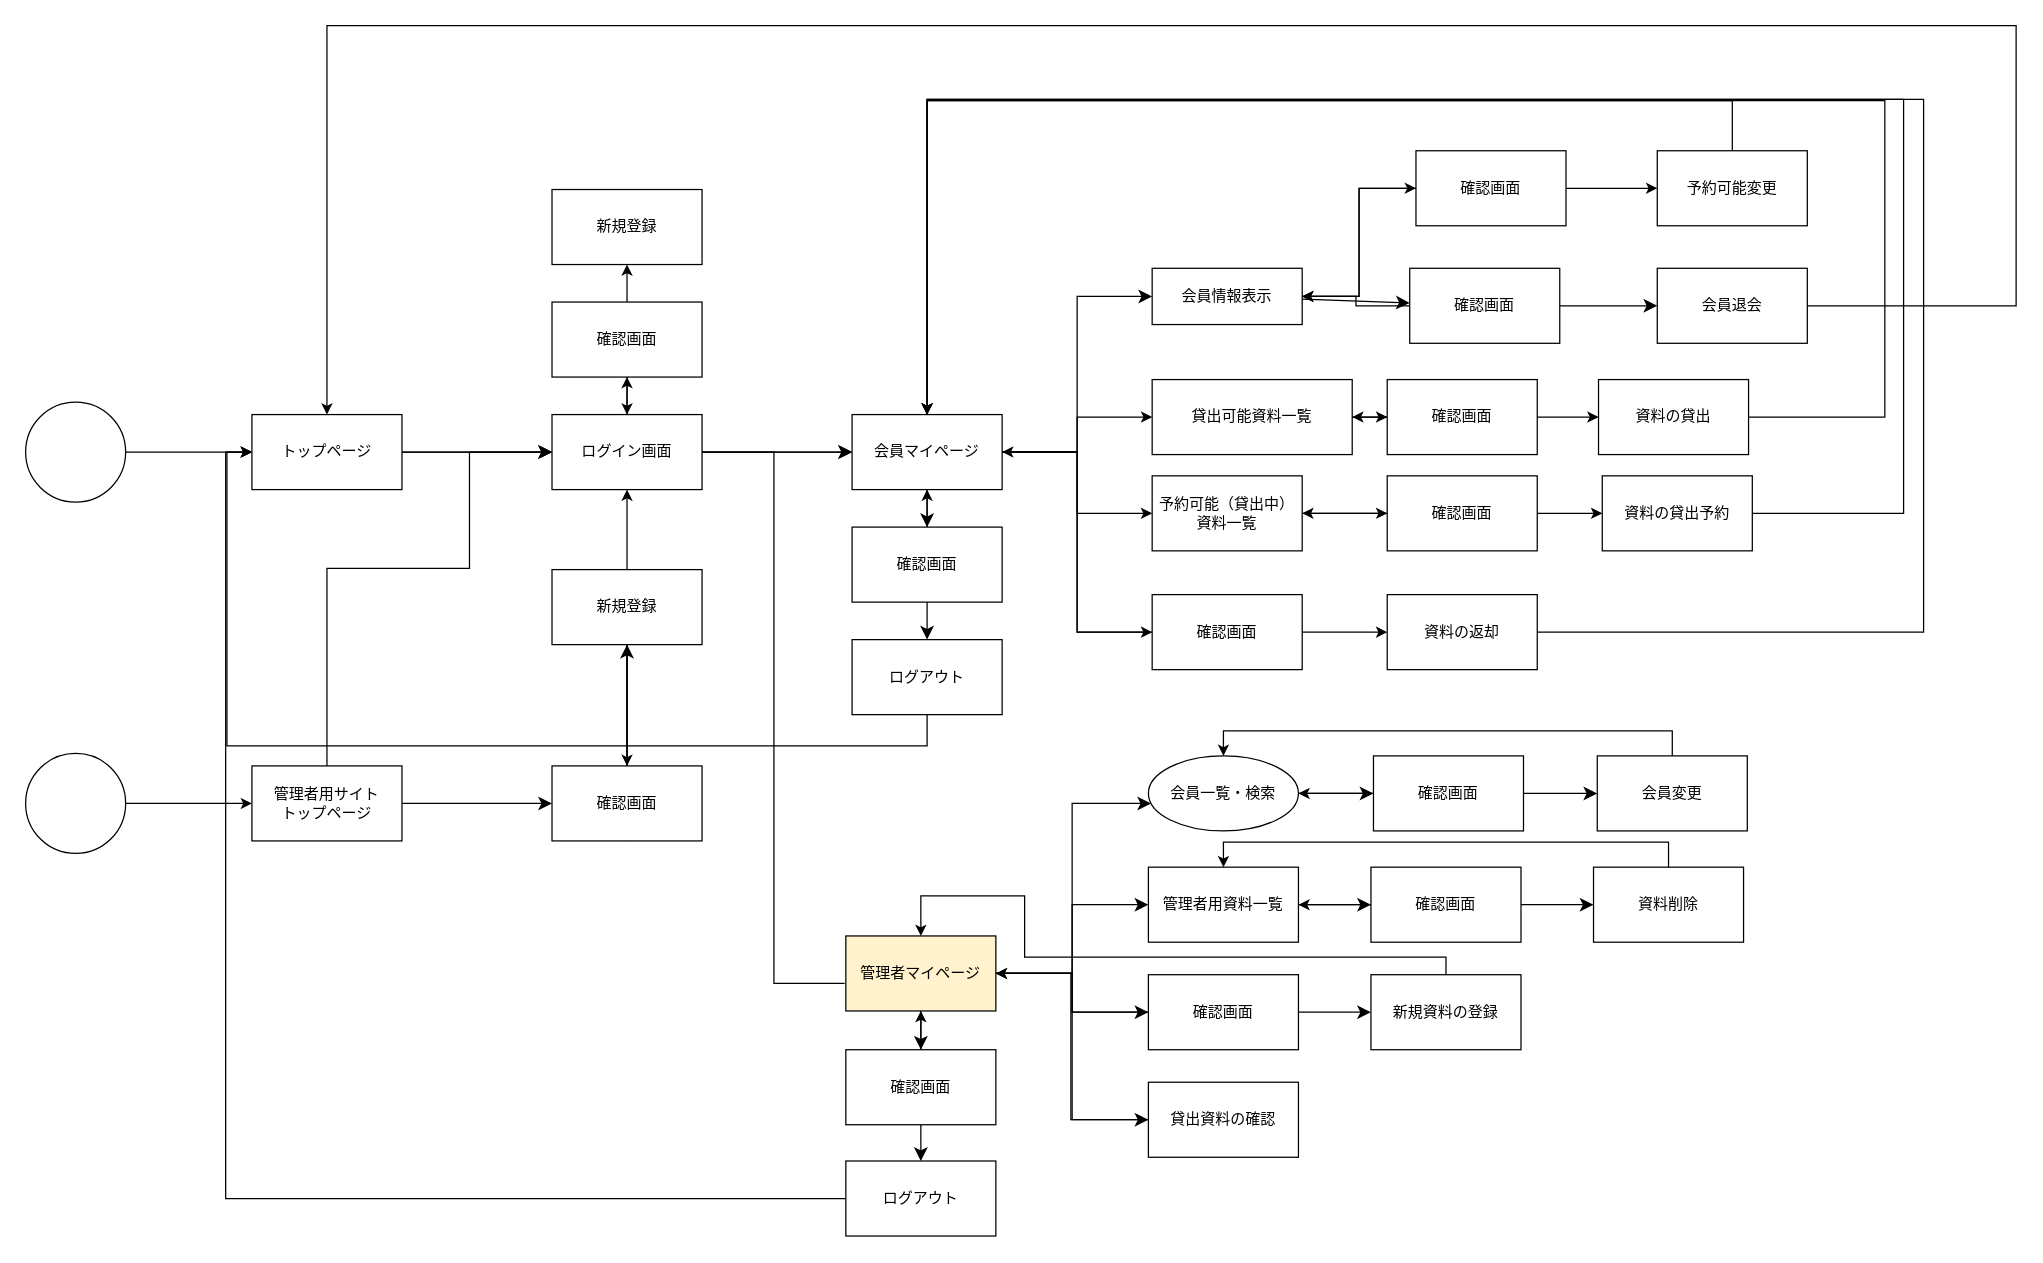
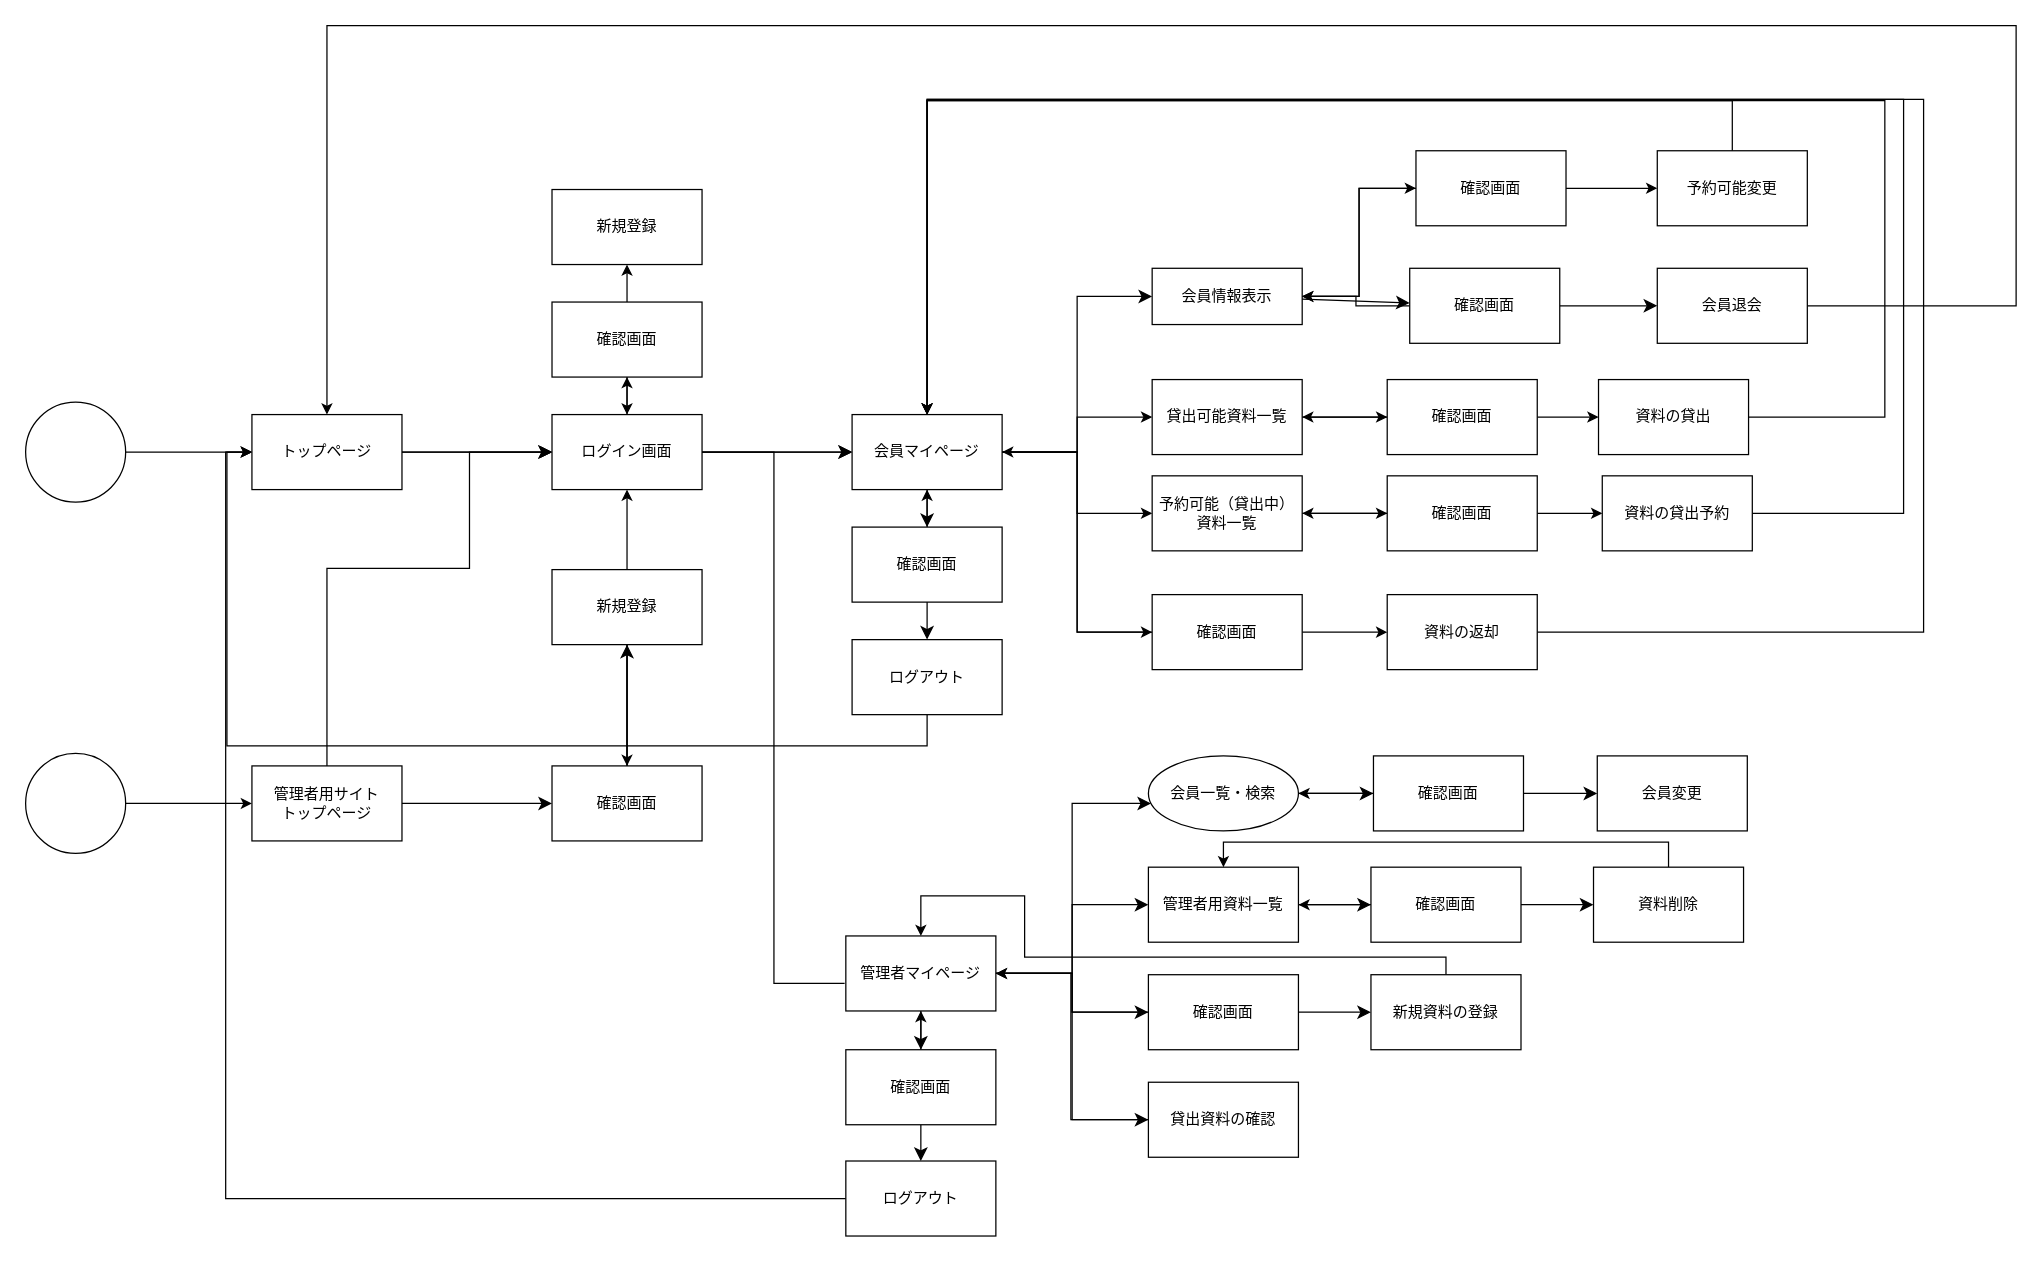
node "貸出可能資料一覧": size 200x75 -> 150x75
edge "会員変更" -> "会員一覧・検索": removed
node "管理者マイページ": fillcolor #fff2cc -> #ffffff
